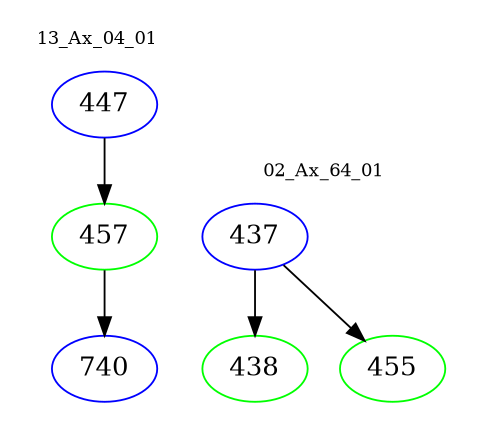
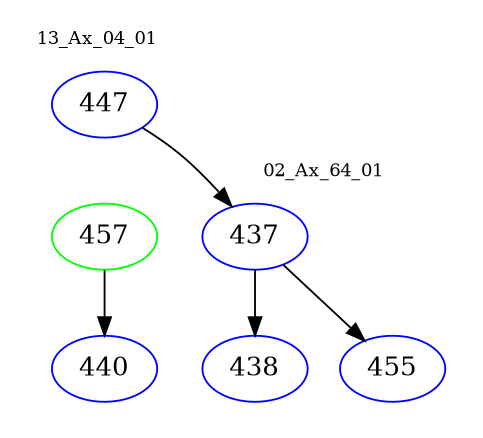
edge "447" -> "457": now "447" -> "437"
node "740": label "740" -> "440"
node "438": color green -> blue
node "455": color green -> blue
